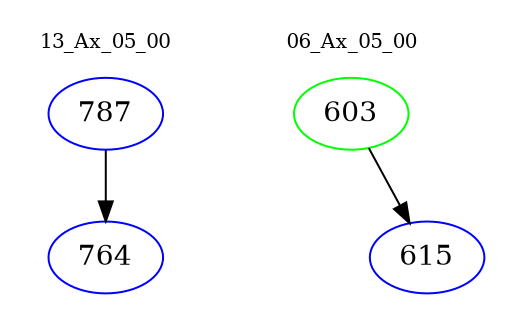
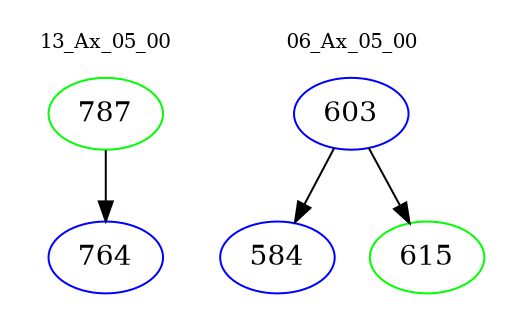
node "787": color blue -> green
node "603": color green -> blue
node "584": added
node "615": color blue -> green
